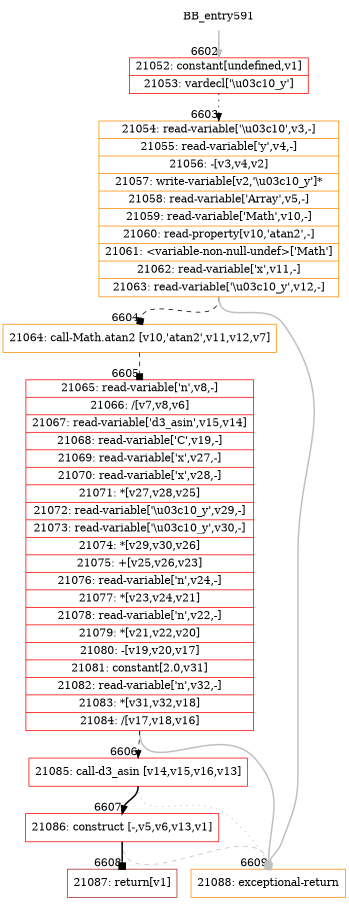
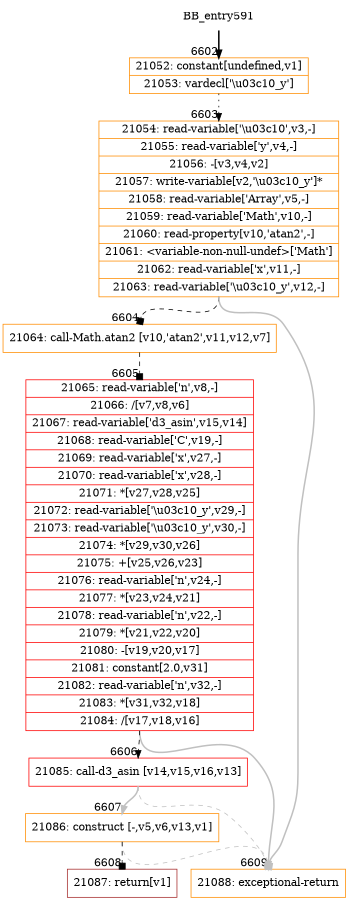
edge "BB_entry591" -> "21052: constant[undefined,v1]": color gray -> black
node "21052: constant[undefined,v1]": color red -> darkorange
edge "21085: call-d3_asin [v14,v15,v16,v13]" -> "21086: construct [-,v5,v6,v13,v1]": color black -> gray
edge "21085: call-d3_asin [v14,v15,v16,v13]" -> "21088: exceptional-return": style dotted -> dashed
node "21086: construct [-,v5,v6,v13,v1]": color red -> darkorange
edge "21086: construct [-,v5,v6,v13,v1]" -> "21087: return[v1]": style bold -> dashed
